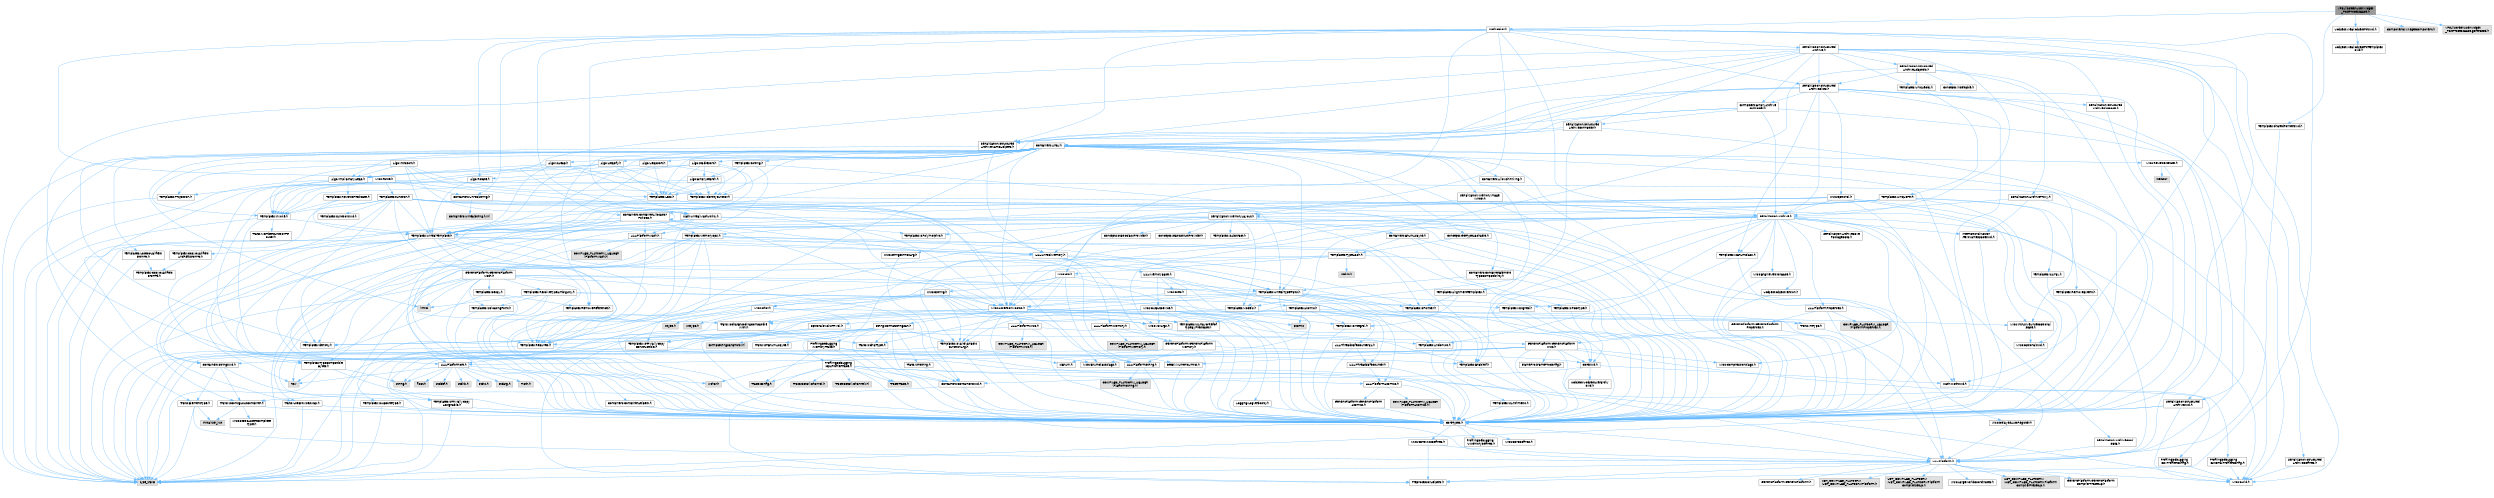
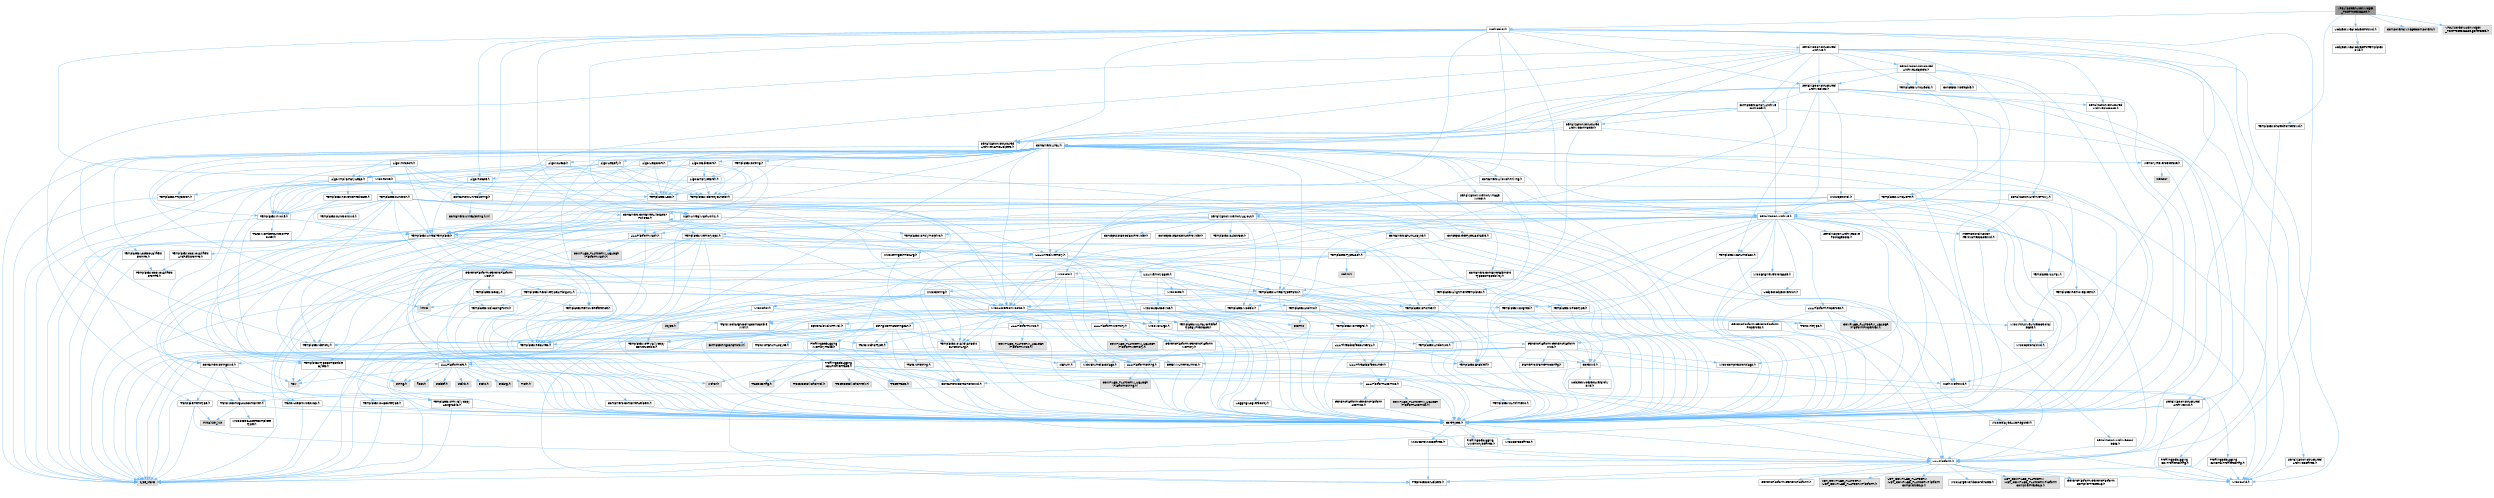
node "Misc/ReverseIterate.h": label "Misc/ReverseIterate.h" -> "Memory/ReverseIterate.h"
edge "Serialization/Structured ArchiveNameHelpers.h" -> "HAL/UnrealMemory.h": now "Containers/Array.h" -> "HAL/UnrealMemory.h"
edge "HAL/MemoryBase.h" -> "HAL/PlatformCrt.h": added
node "wctype.h": removed
edge "Templates/IsArrayOrRefOf TypeByPredicate.h" -> "CoreTypes.h": added
